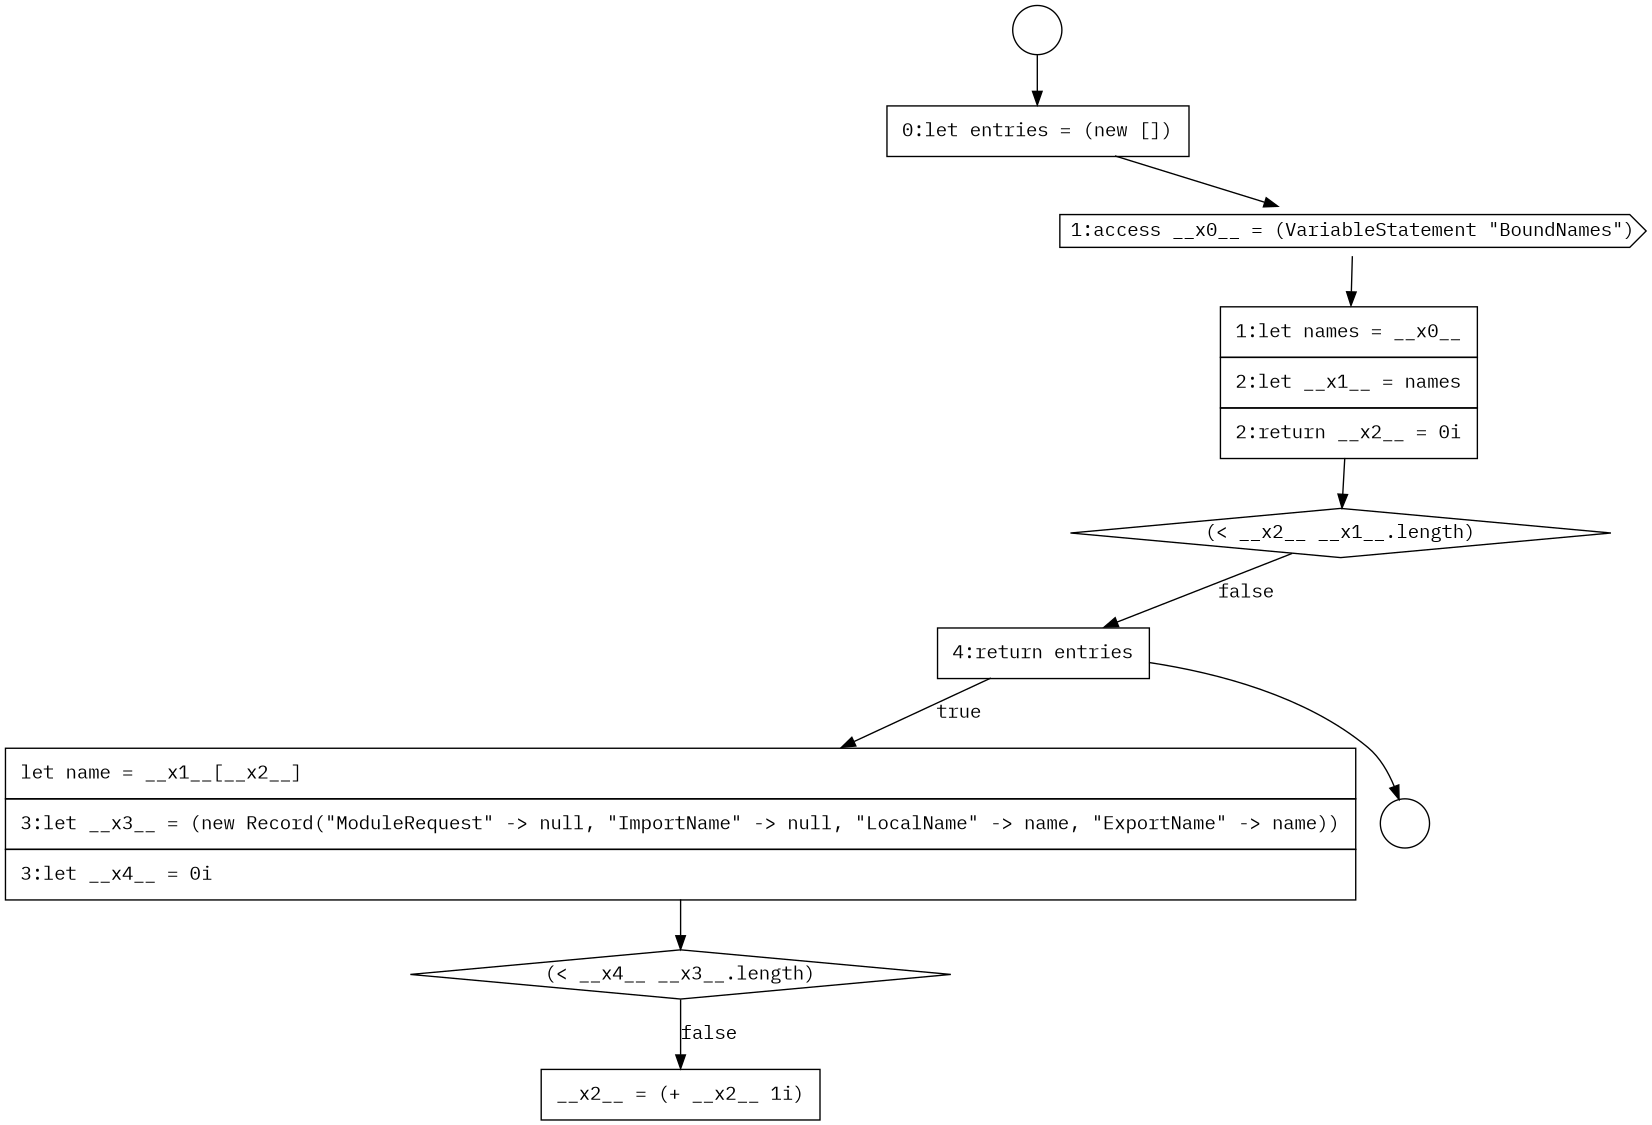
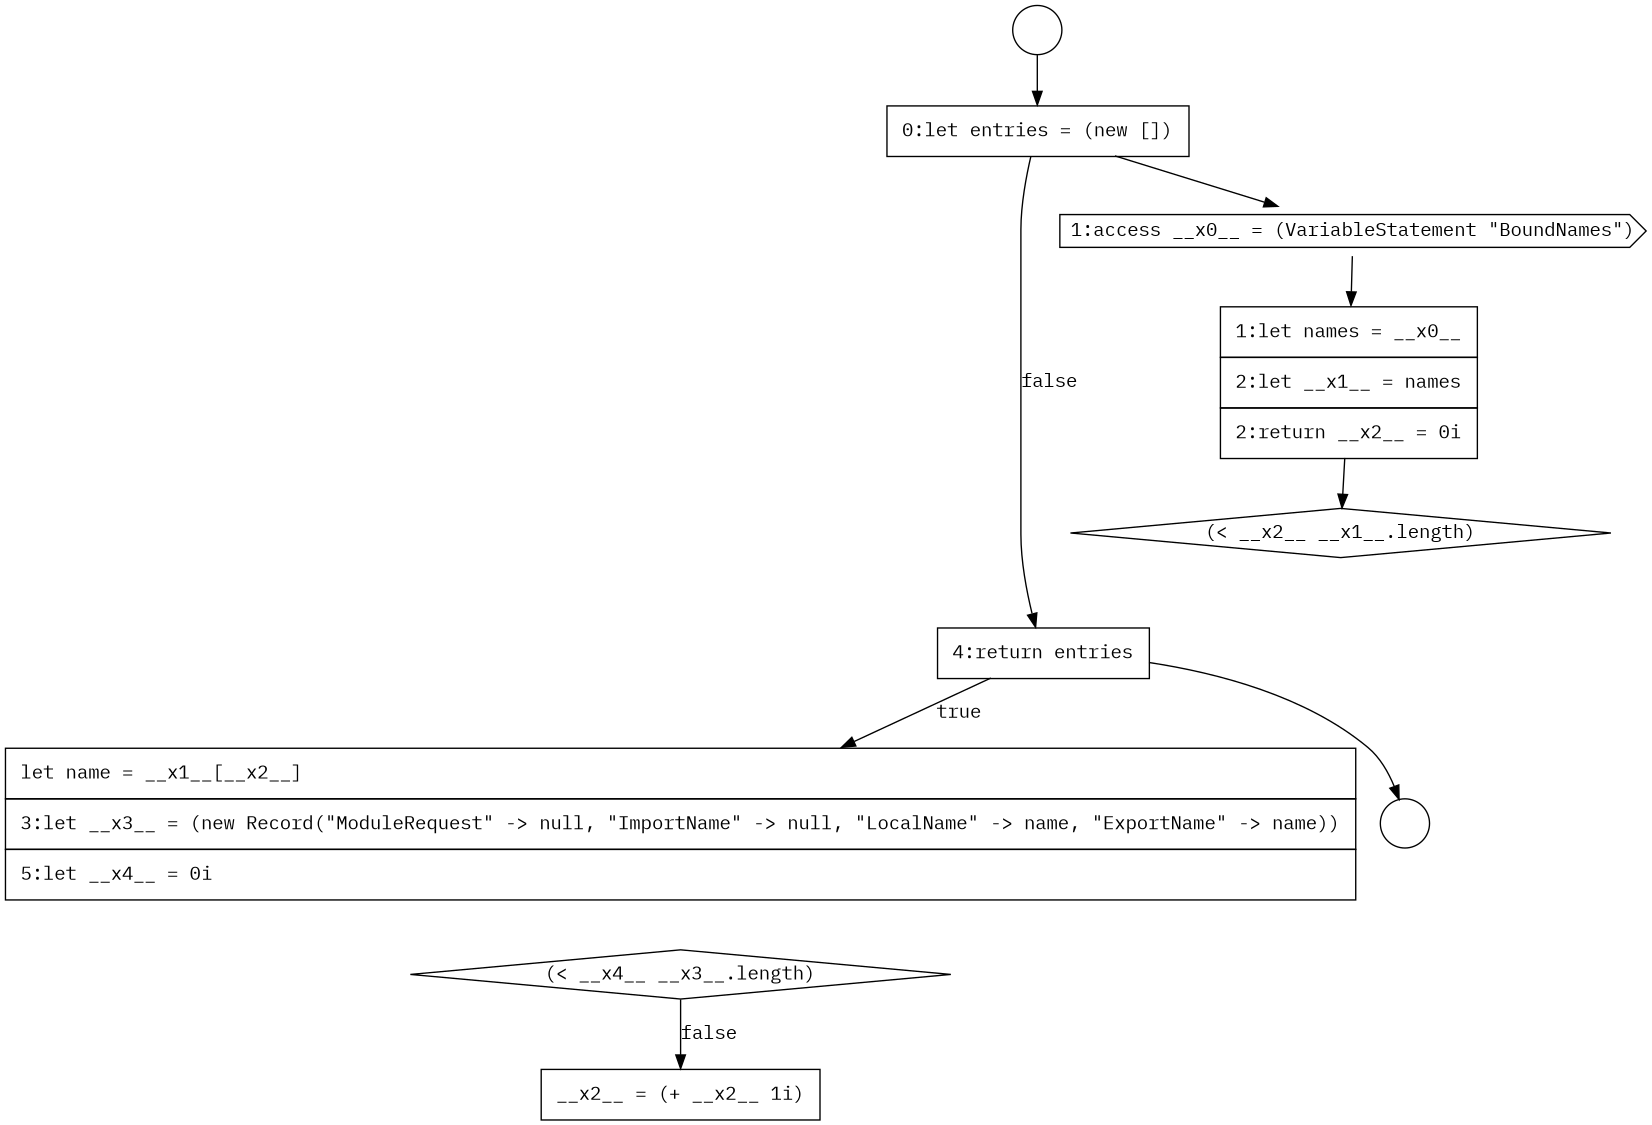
edge "(< __x2__ __x1__.length)" -> "4:return entries": now "0:let entries = (new [])" -> "4:return entries"
node "let name = __x1__[__x2__]": text "3:let __x4__ = 0i" -> "5:let __x4__ = 0i"
edge "let name = __x1__[__x2__]" -> "(< __x4__ __x3__.length)": removed
